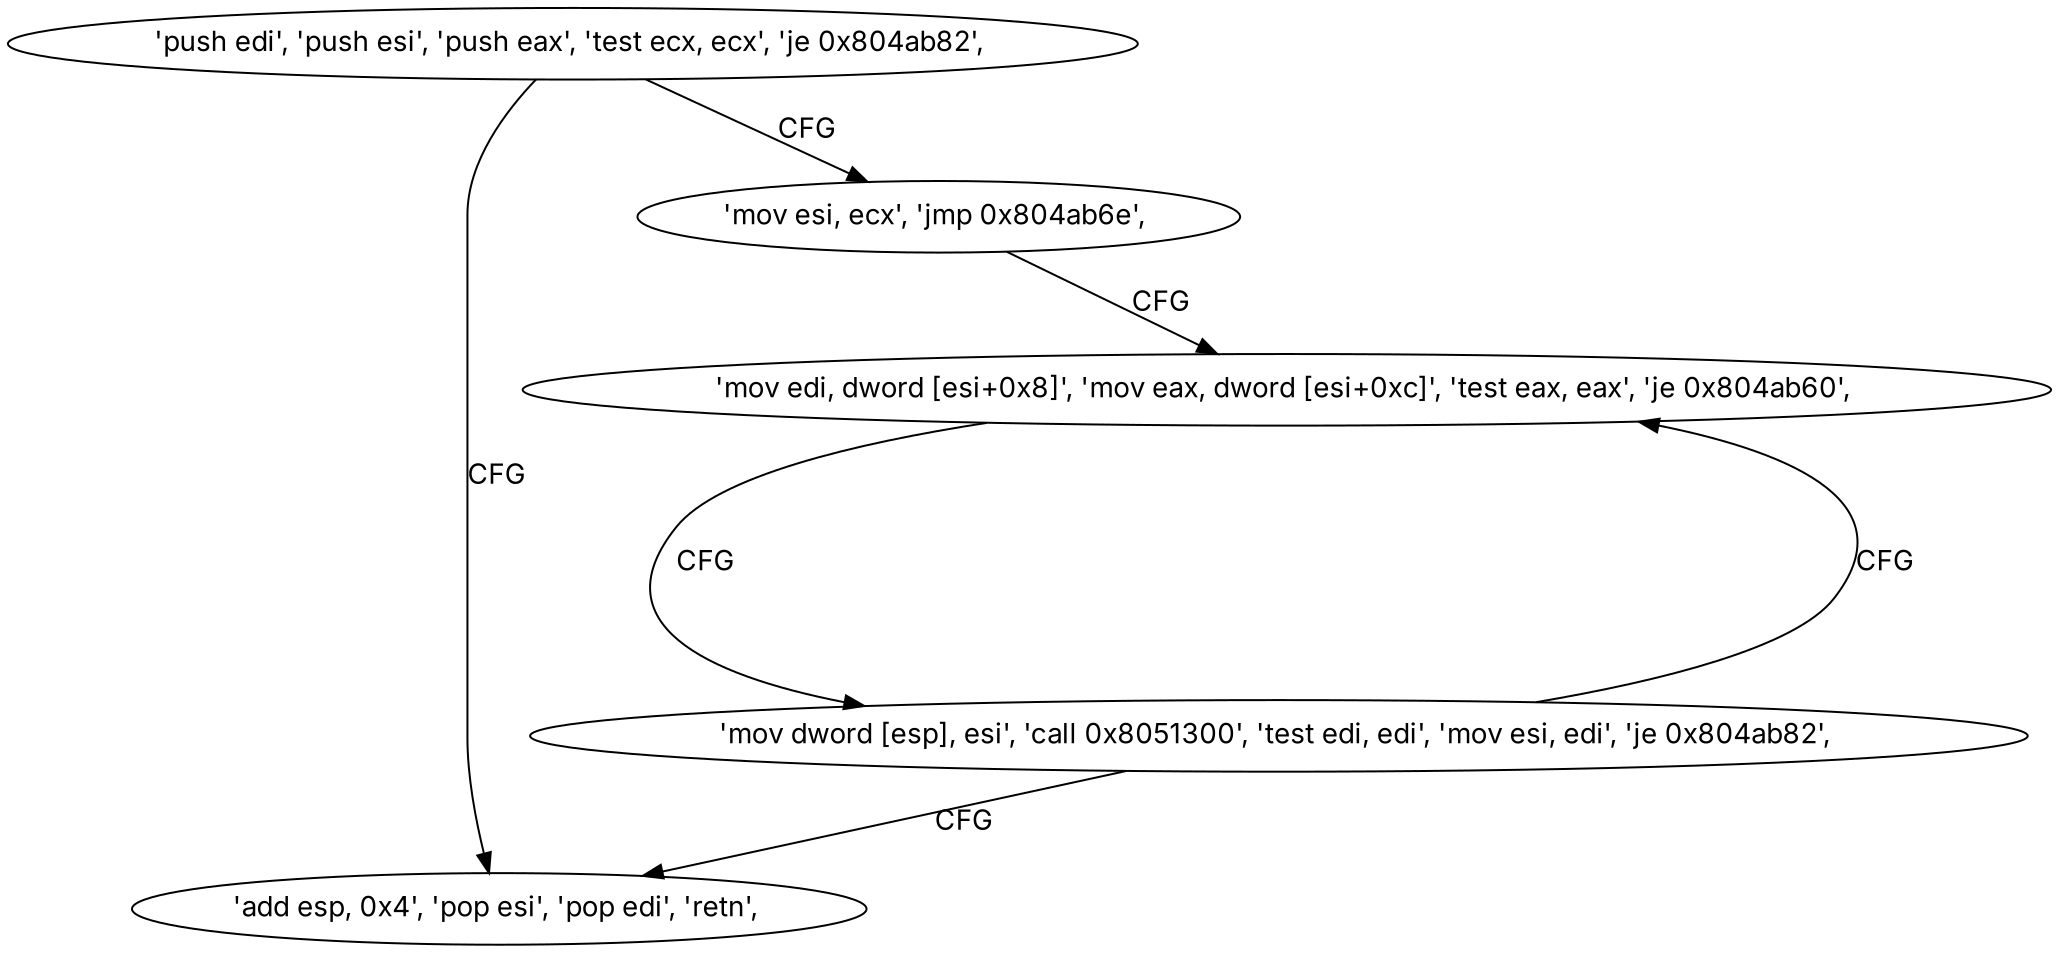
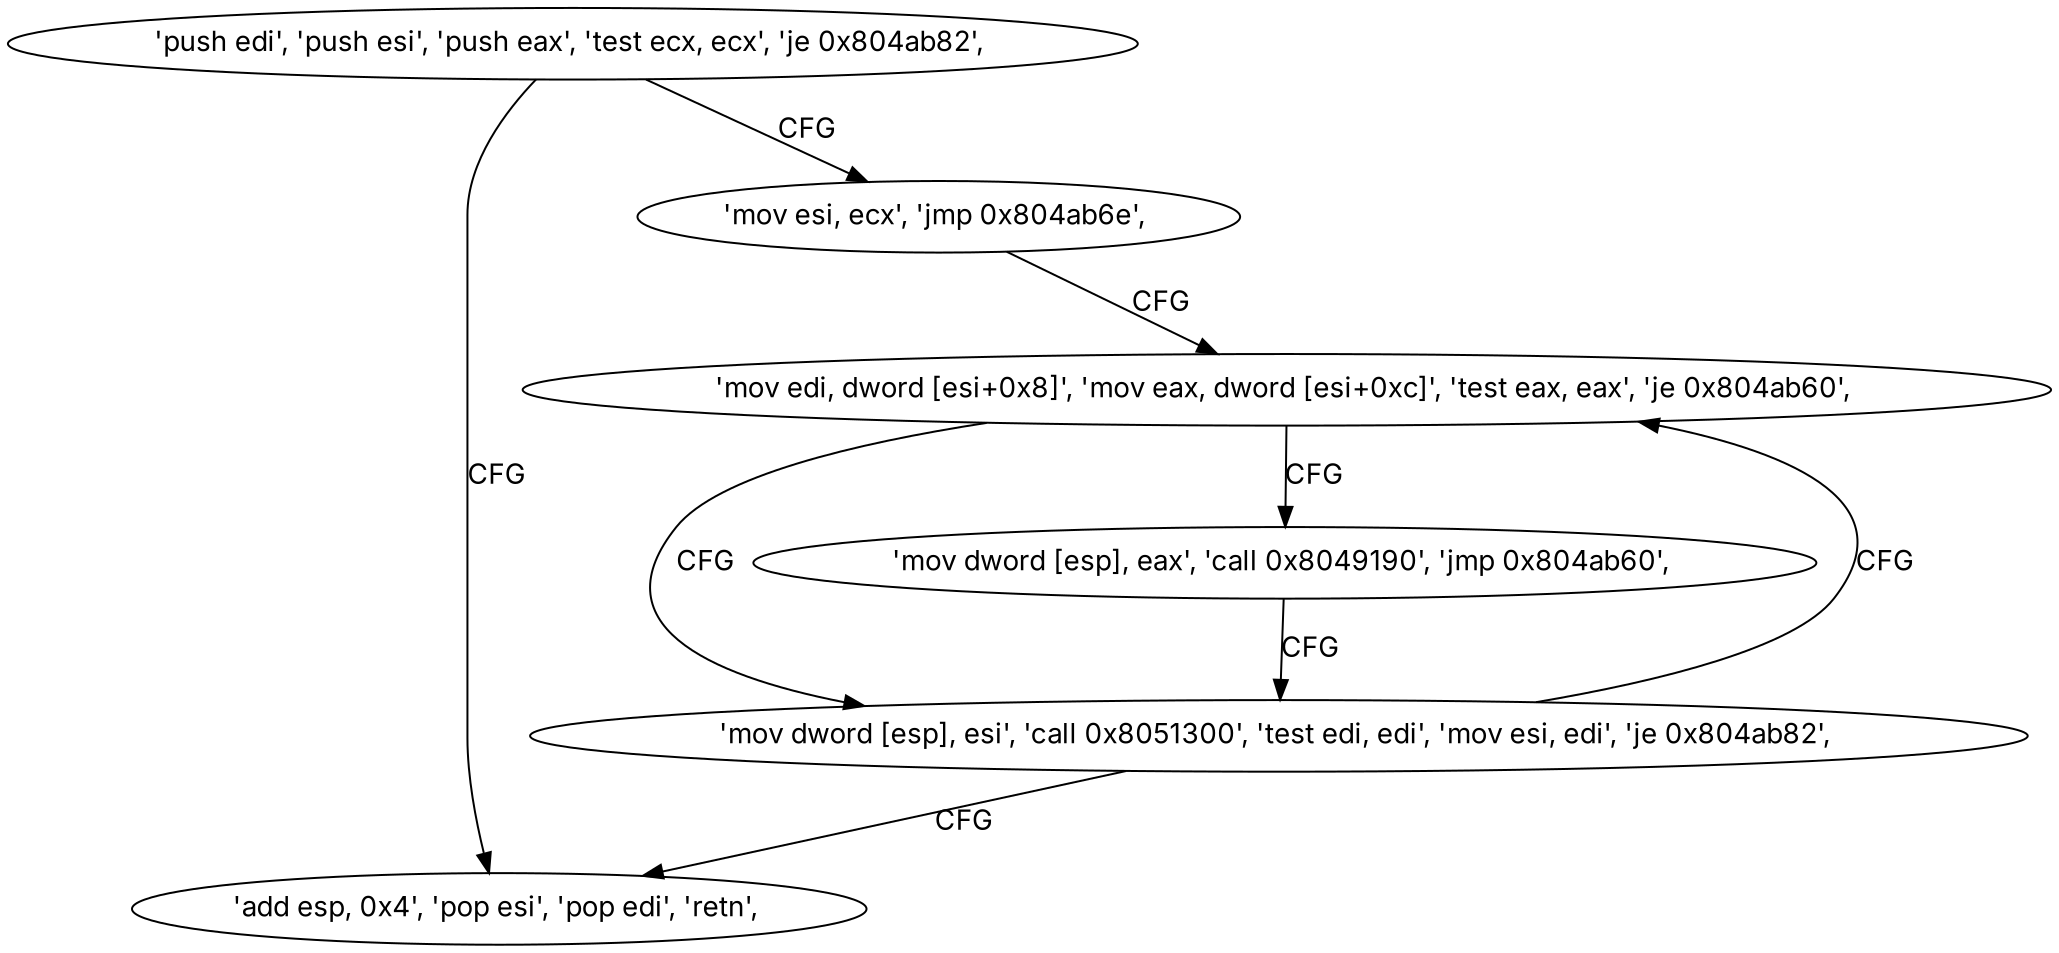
node "'mov dword [esp], eax', 'call 0x8049190', 'jmp 0x804ab60',": added
